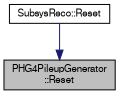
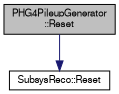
edge "SubsysReco::Reset" -> "PHG4PileupGenerator ::Reset": reversed
